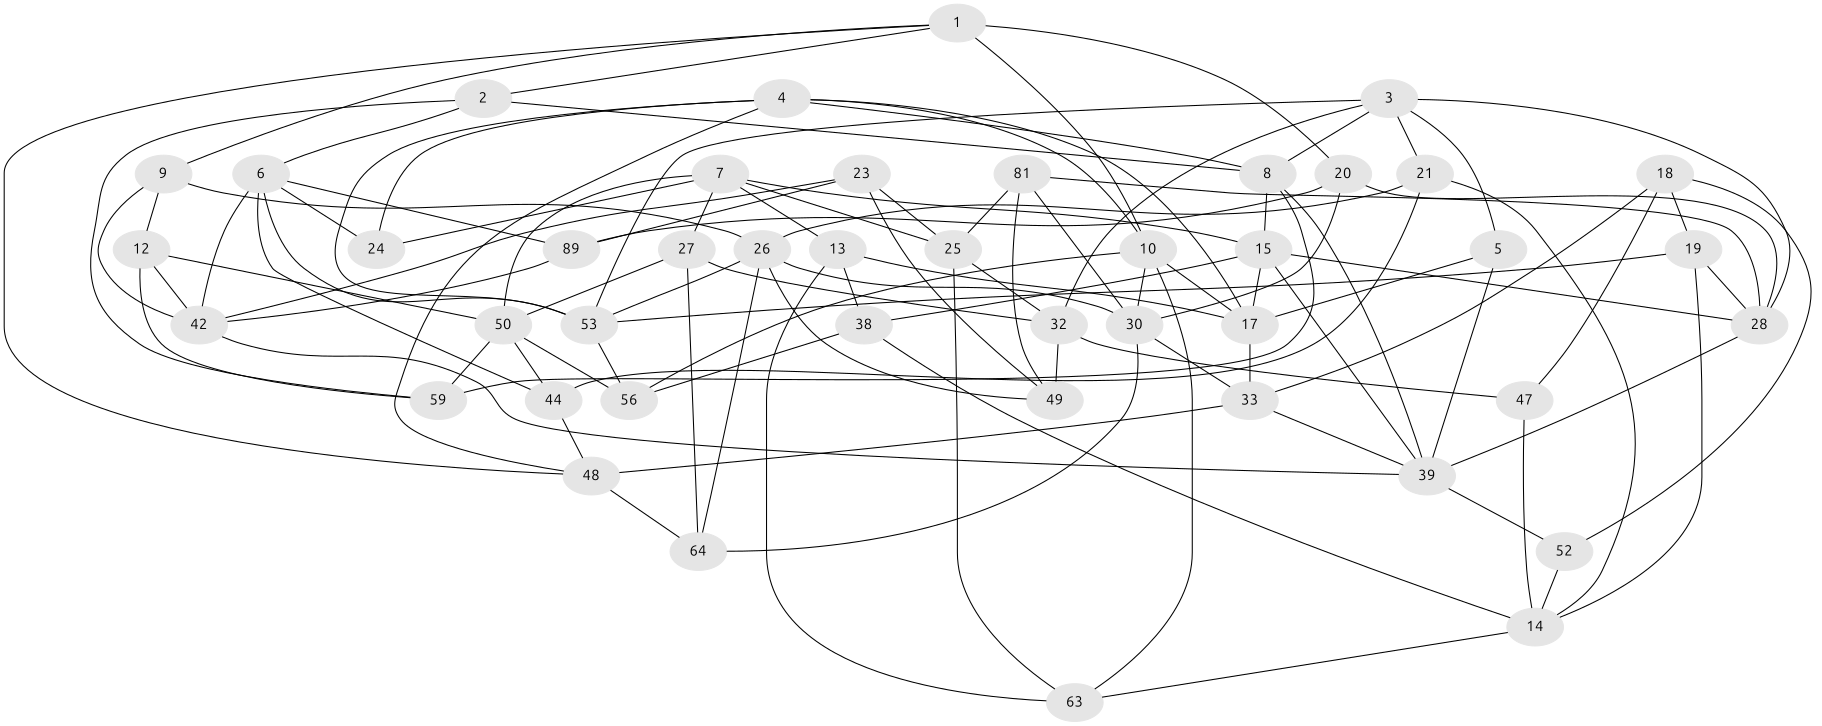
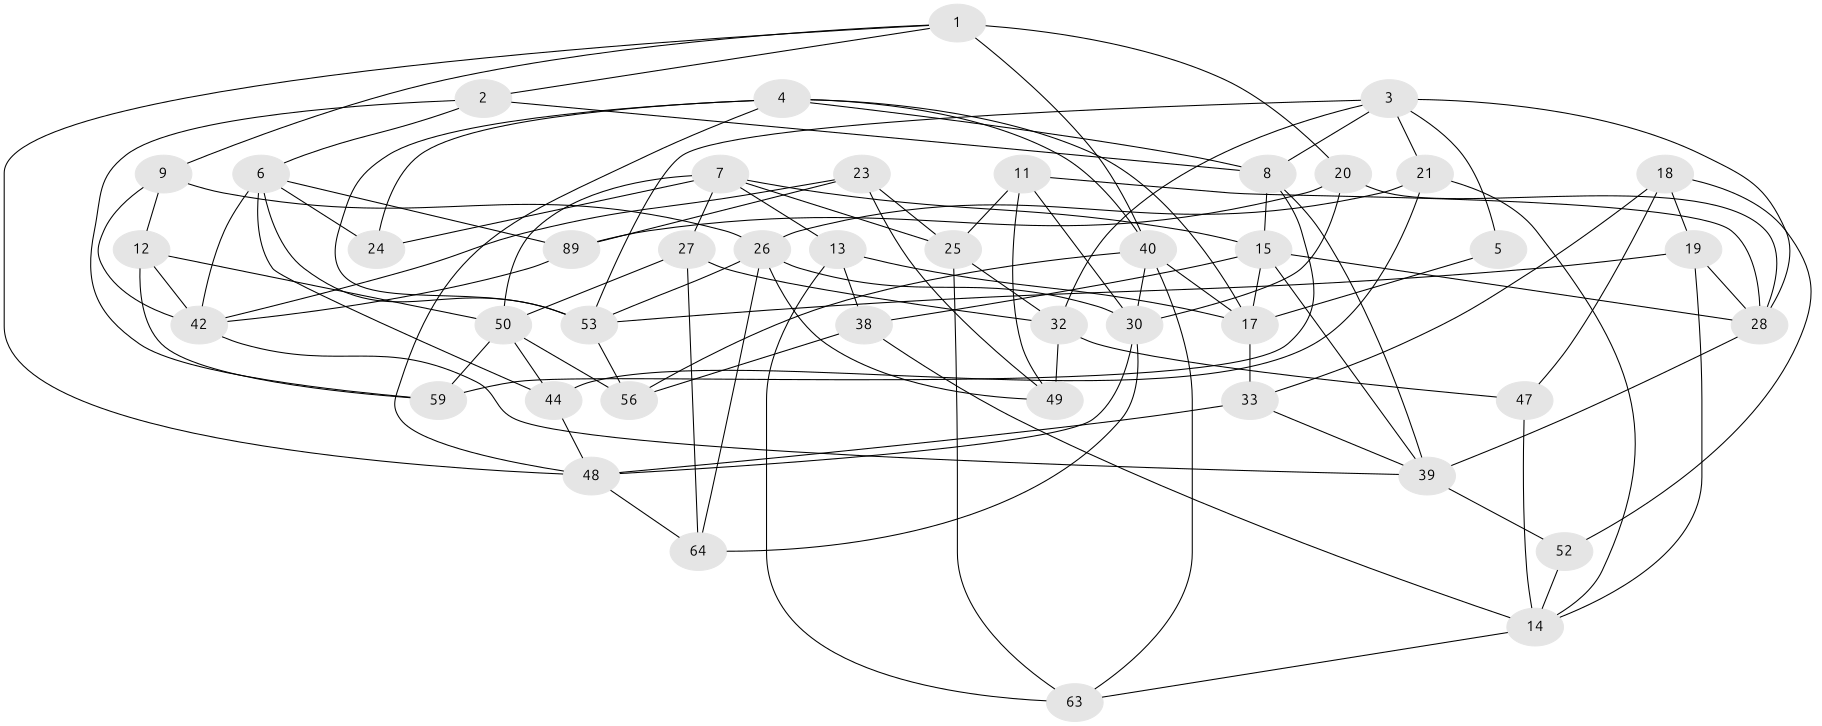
node "81": label "81" -> "11"
node "10": label "10" -> "40"
edge "30" -- "33": now "30" -- "48"
edge "5" -- "39": removed
